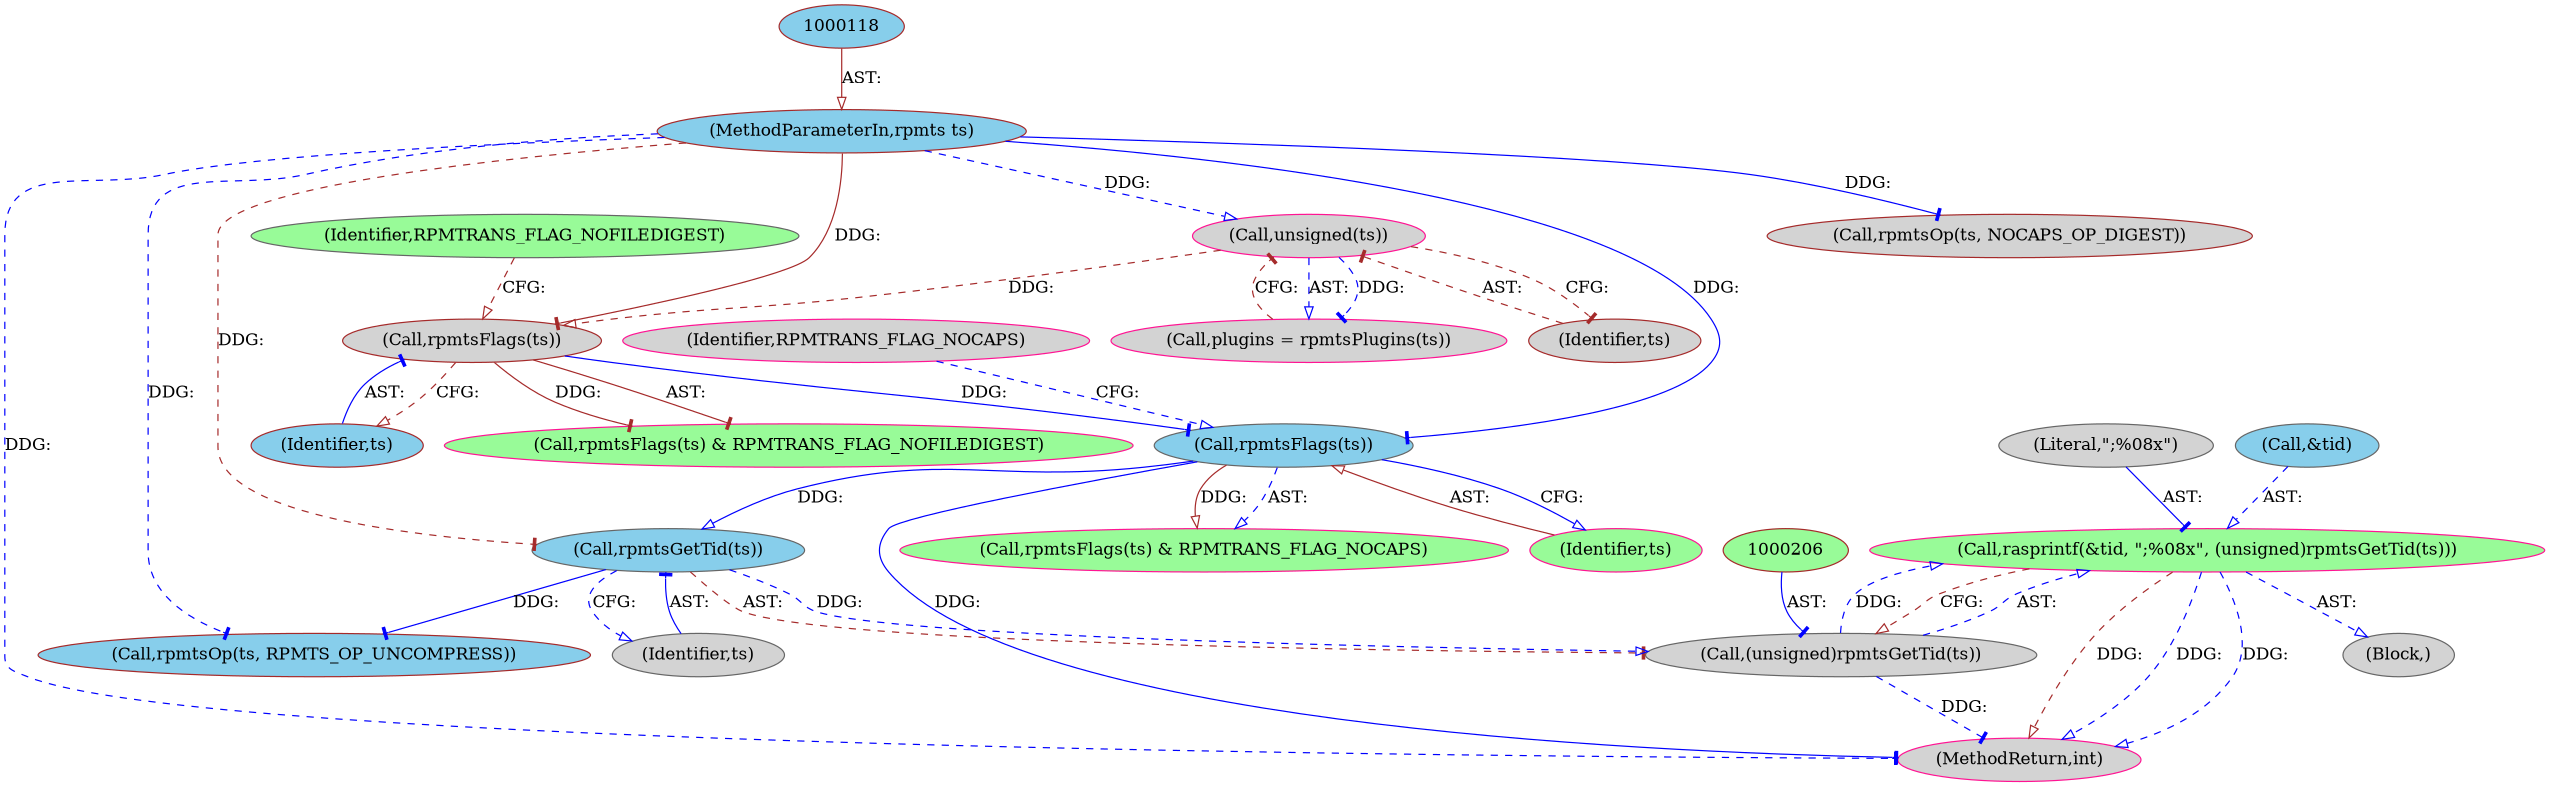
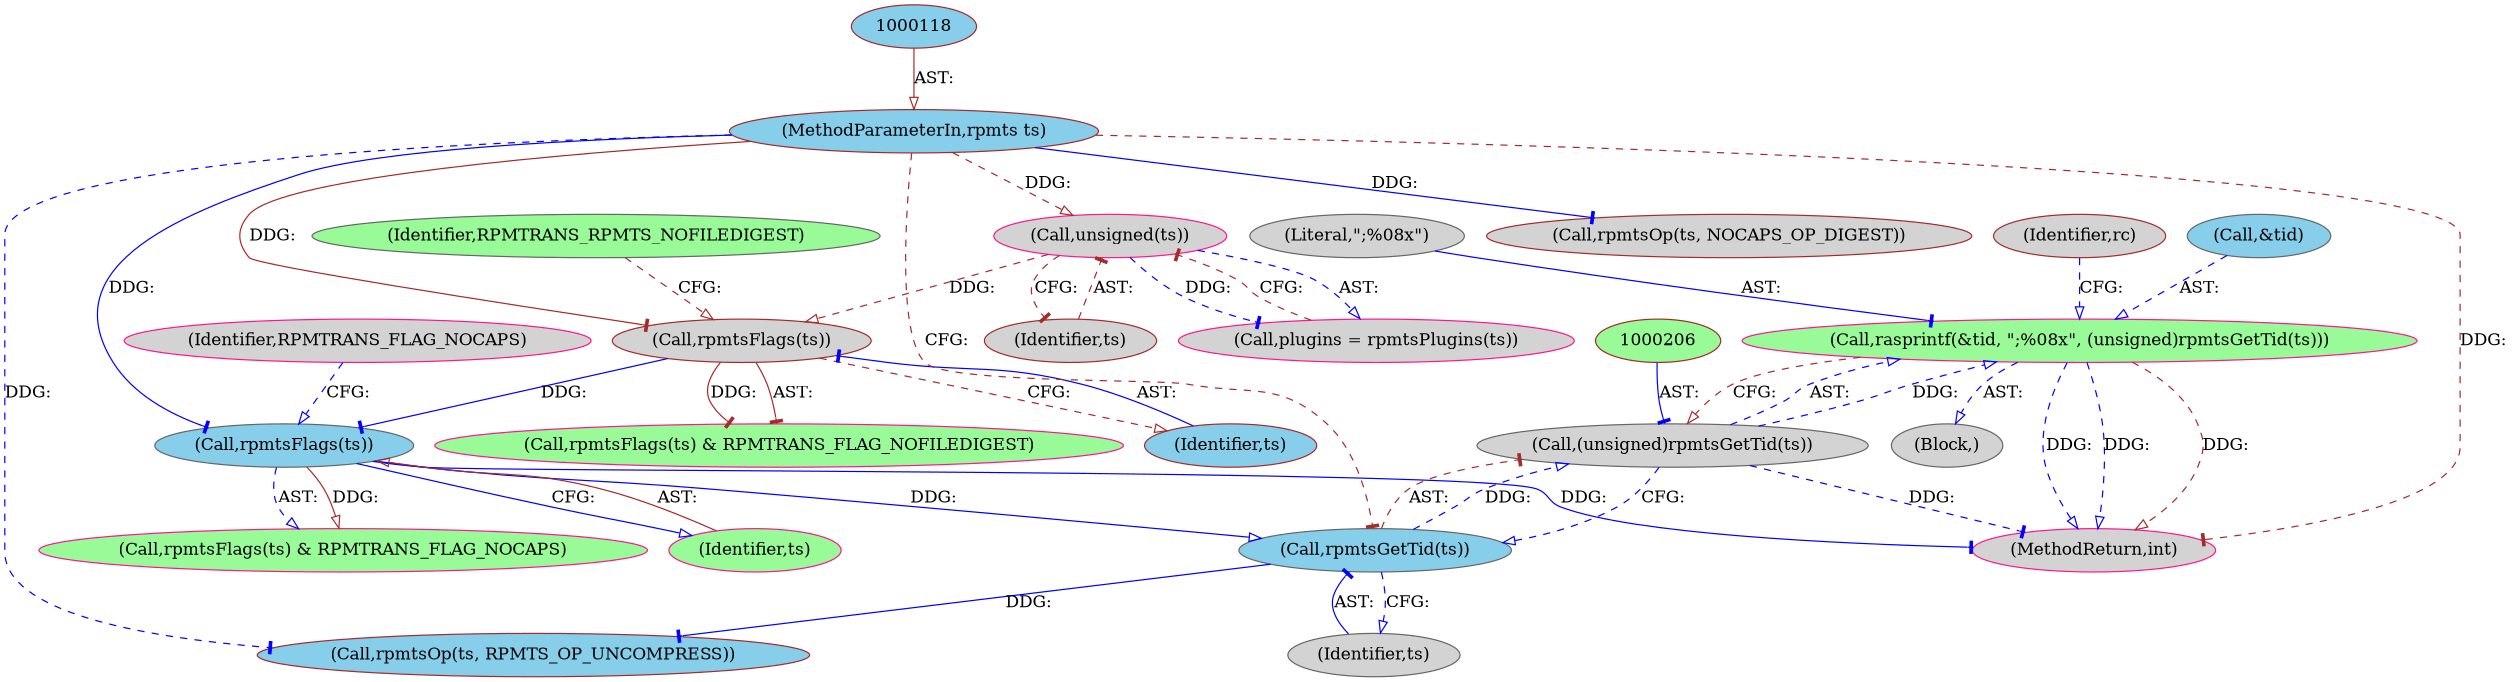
edge "(MethodParameterIn,rpmts ts)" -> "(Call,unsigned(ts))": color blue -> brown
node "(Identifier,RPMTRANS_FLAG_NOFILEDIGEST)": label "(Identifier,RPMTRANS_FLAG_NOFILEDIGEST)" -> "(Identifier,RPMTRANS_RPMTS_NOFILEDIGEST)"
node "(Identifier,rc)": added
edge "(MethodParameterIn,rpmts ts)" -> "(Call,rpmtsGetTid(ts))": label "DDG: " -> "CFG: "
edge "(Call,(unsigned)rpmtsGetTid(ts))" -> "(Call,rpmtsGetTid(ts))": added, label "CFG:"
edge "(MethodParameterIn,rpmts ts)" -> "(MethodReturn,int)": color blue -> brown
